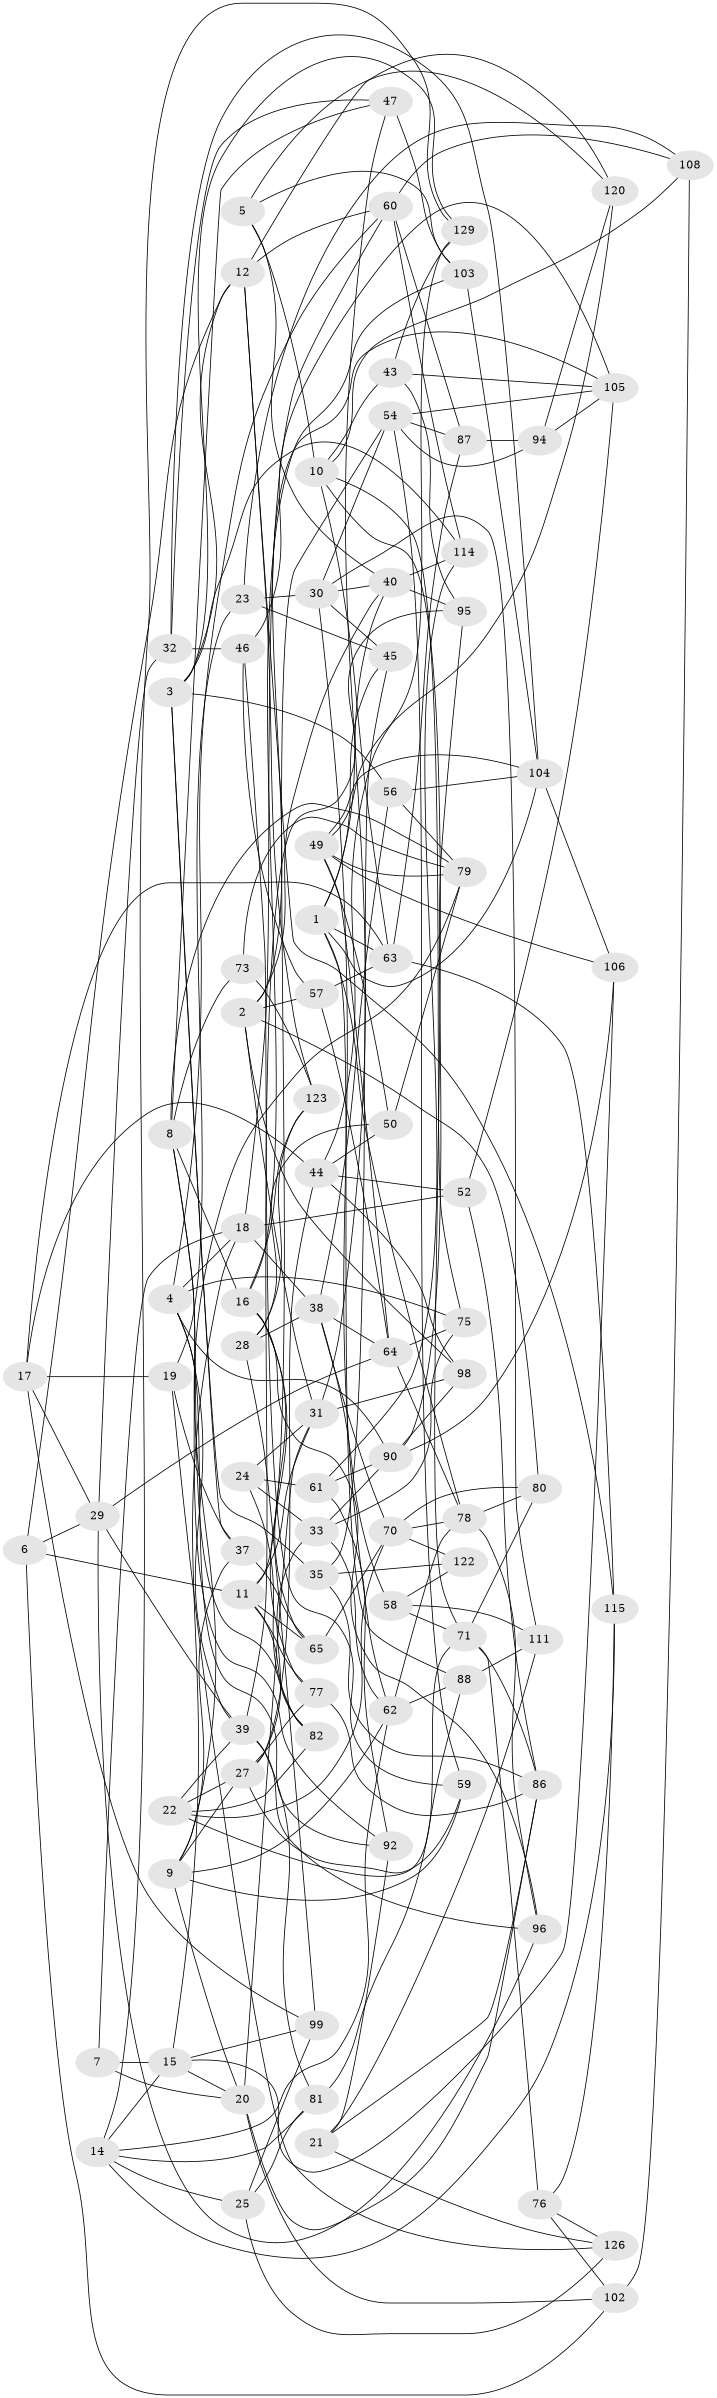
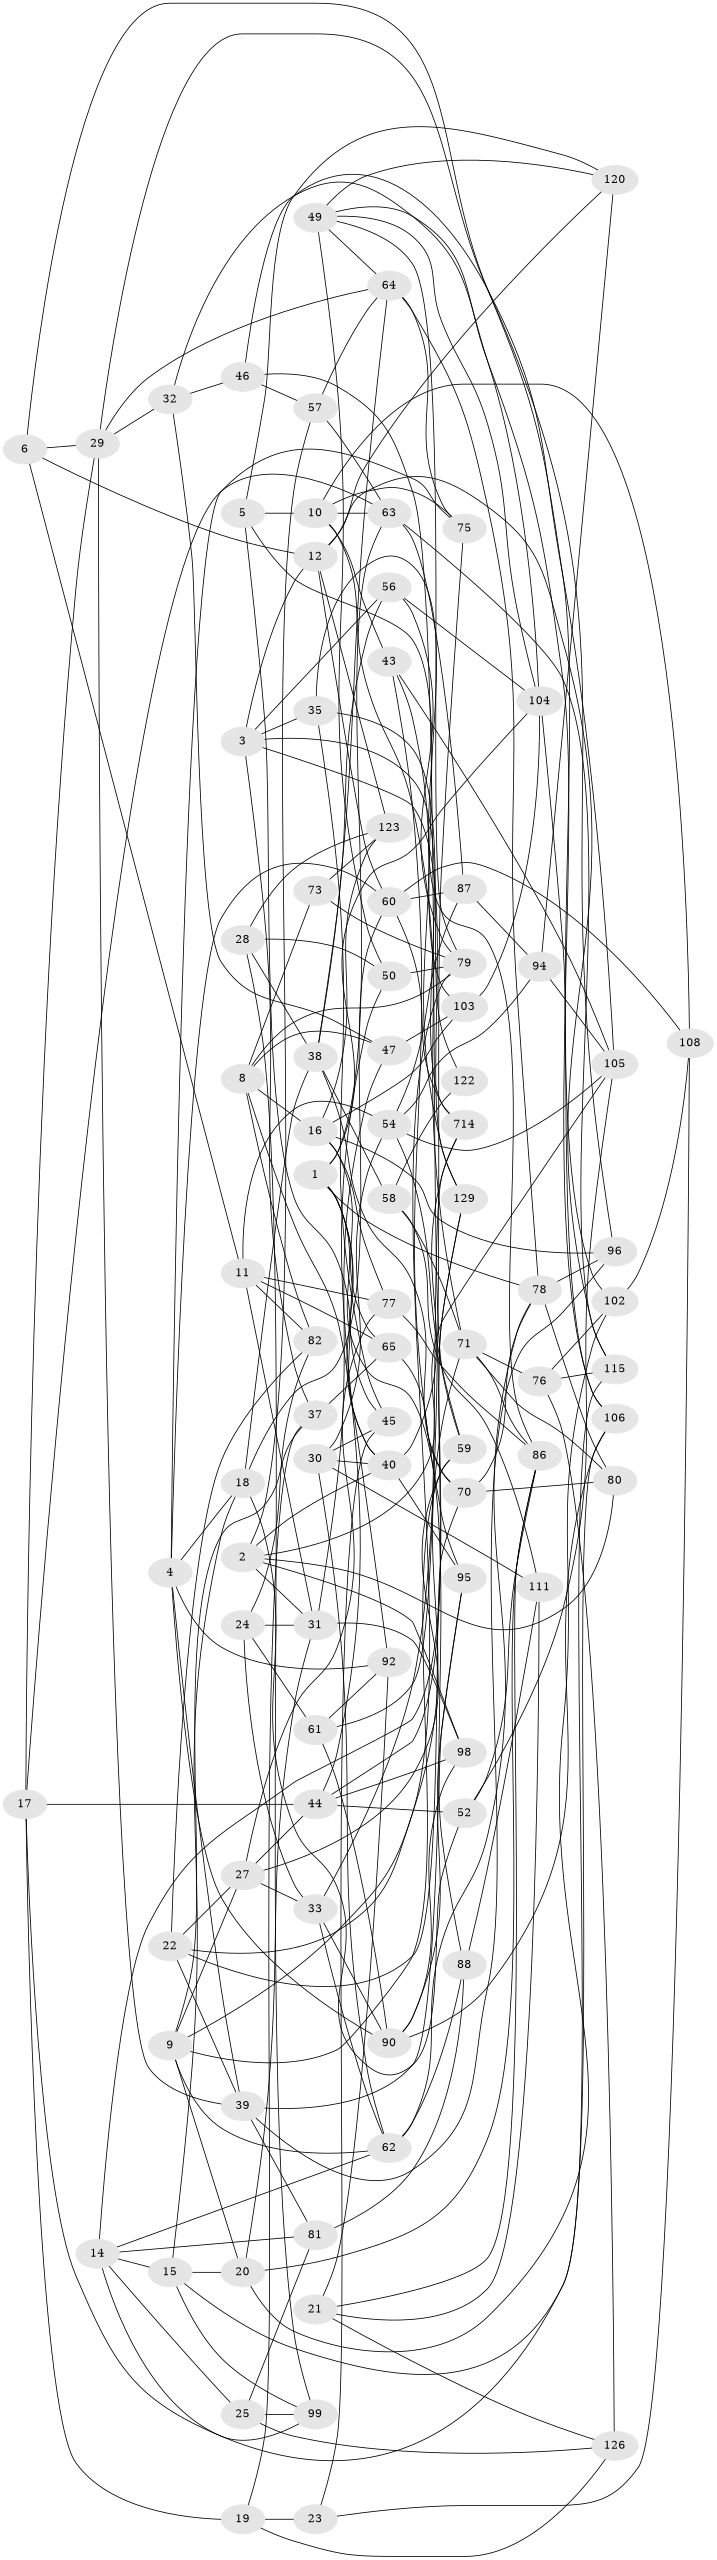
node "114": label "114" -> "714"
edge "30" -- "23": removed
edge "70" -- "122": removed
node "7": removed
